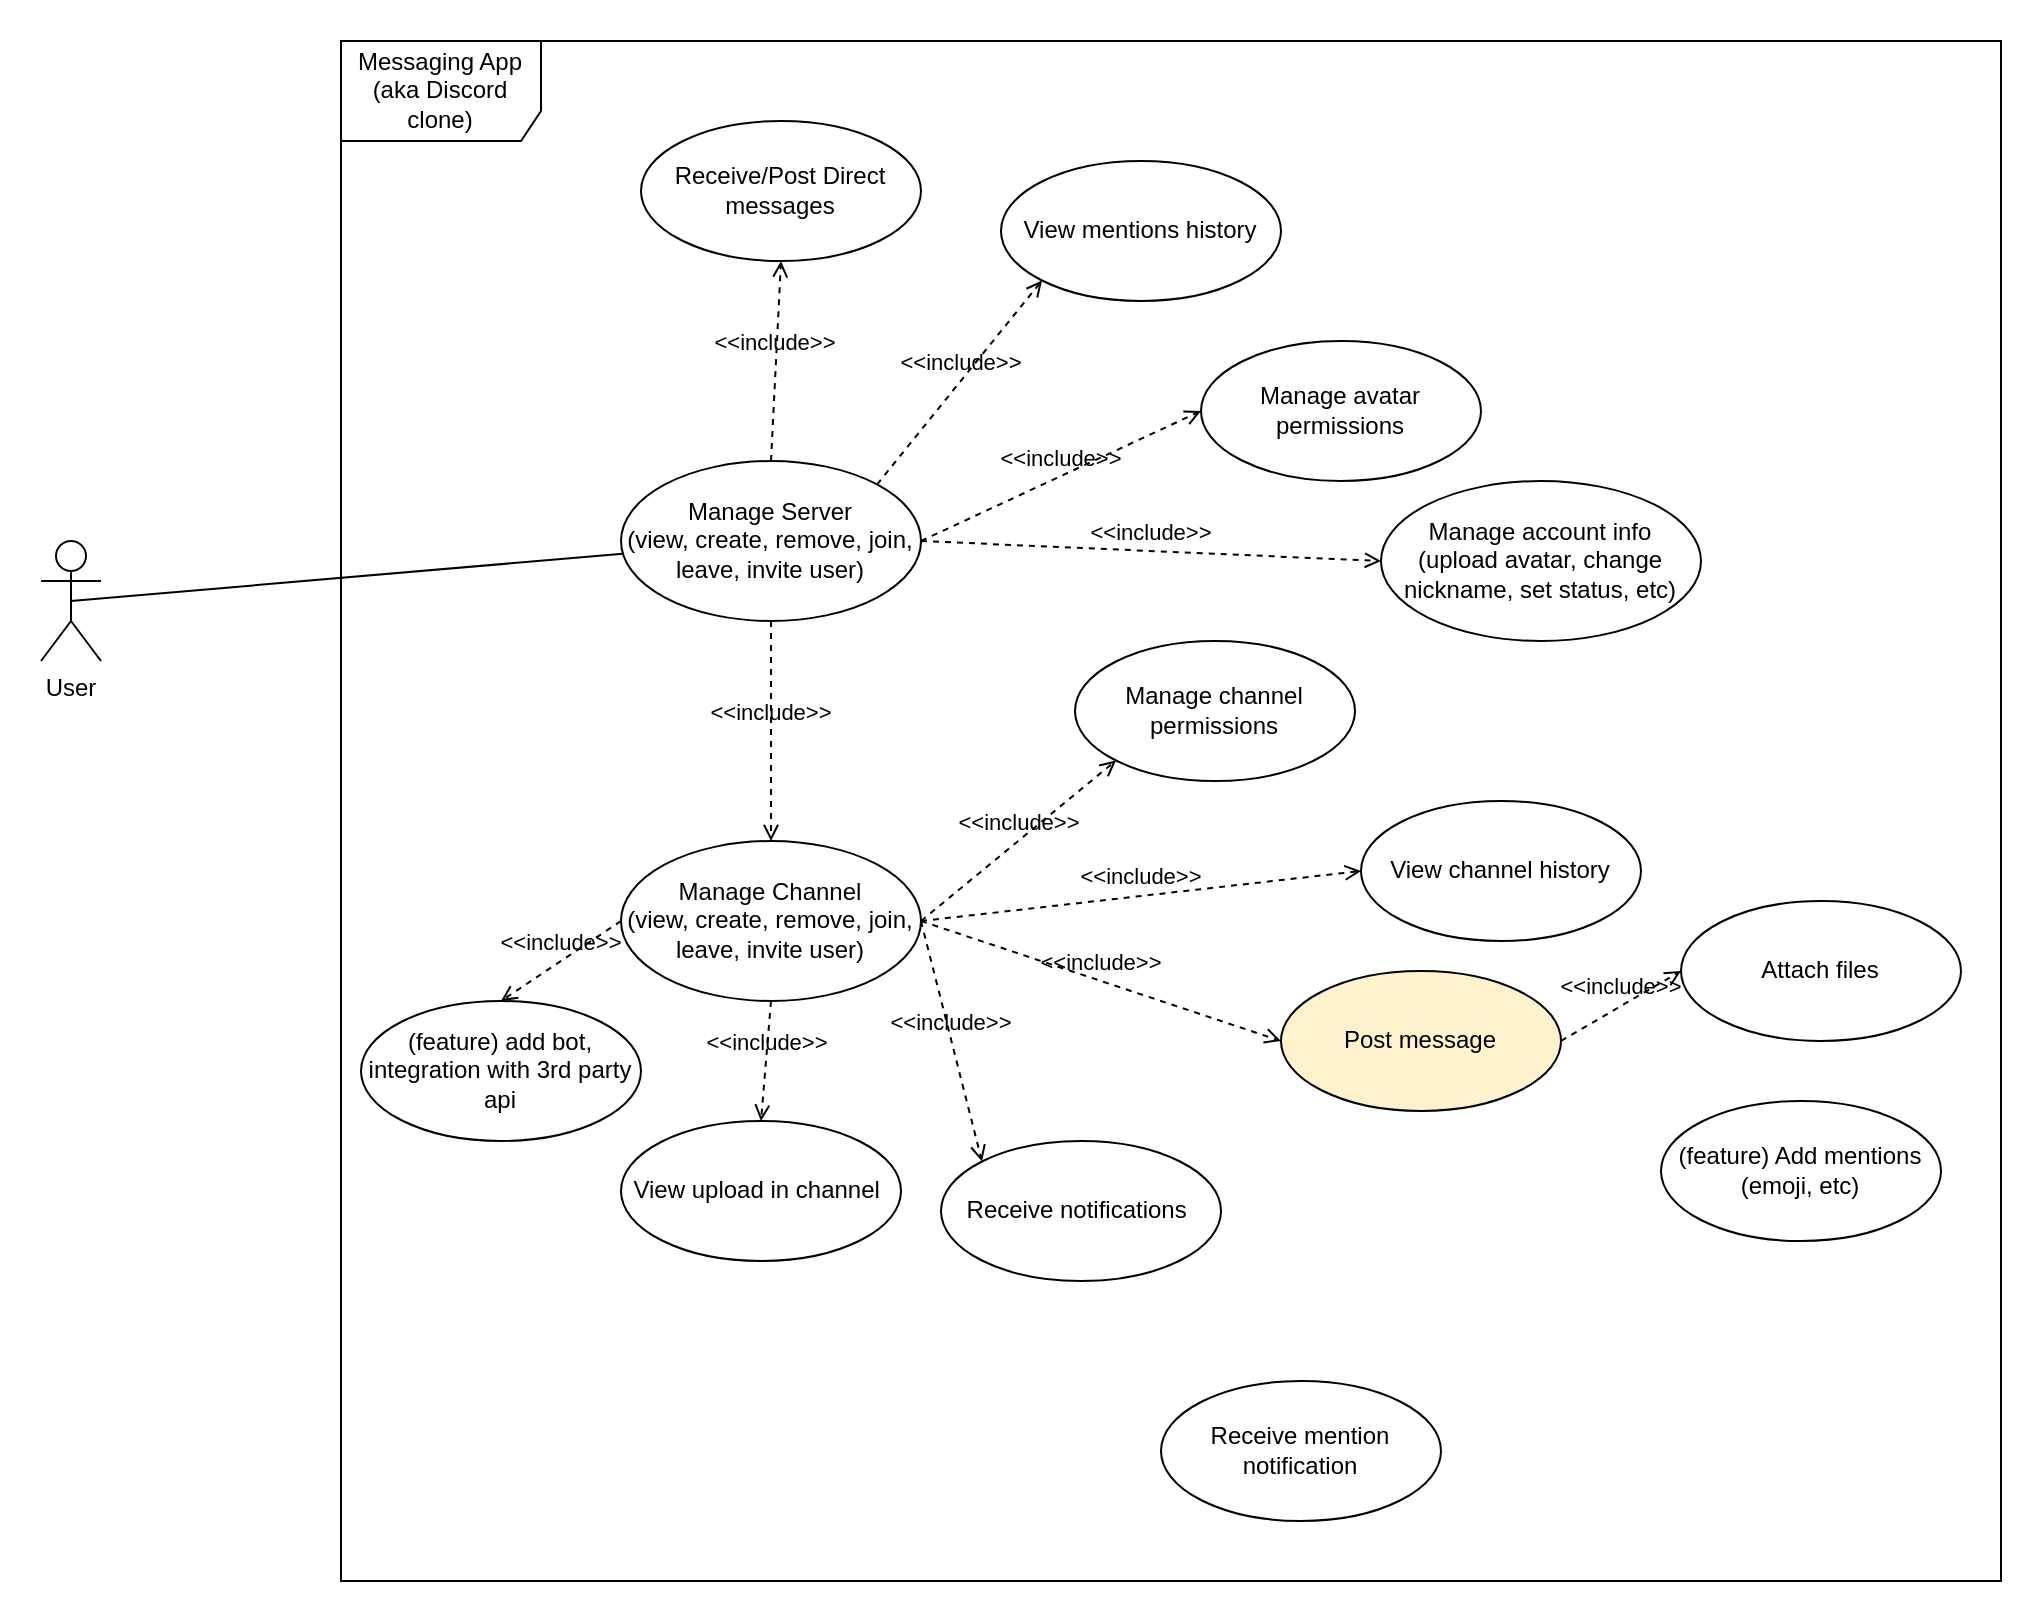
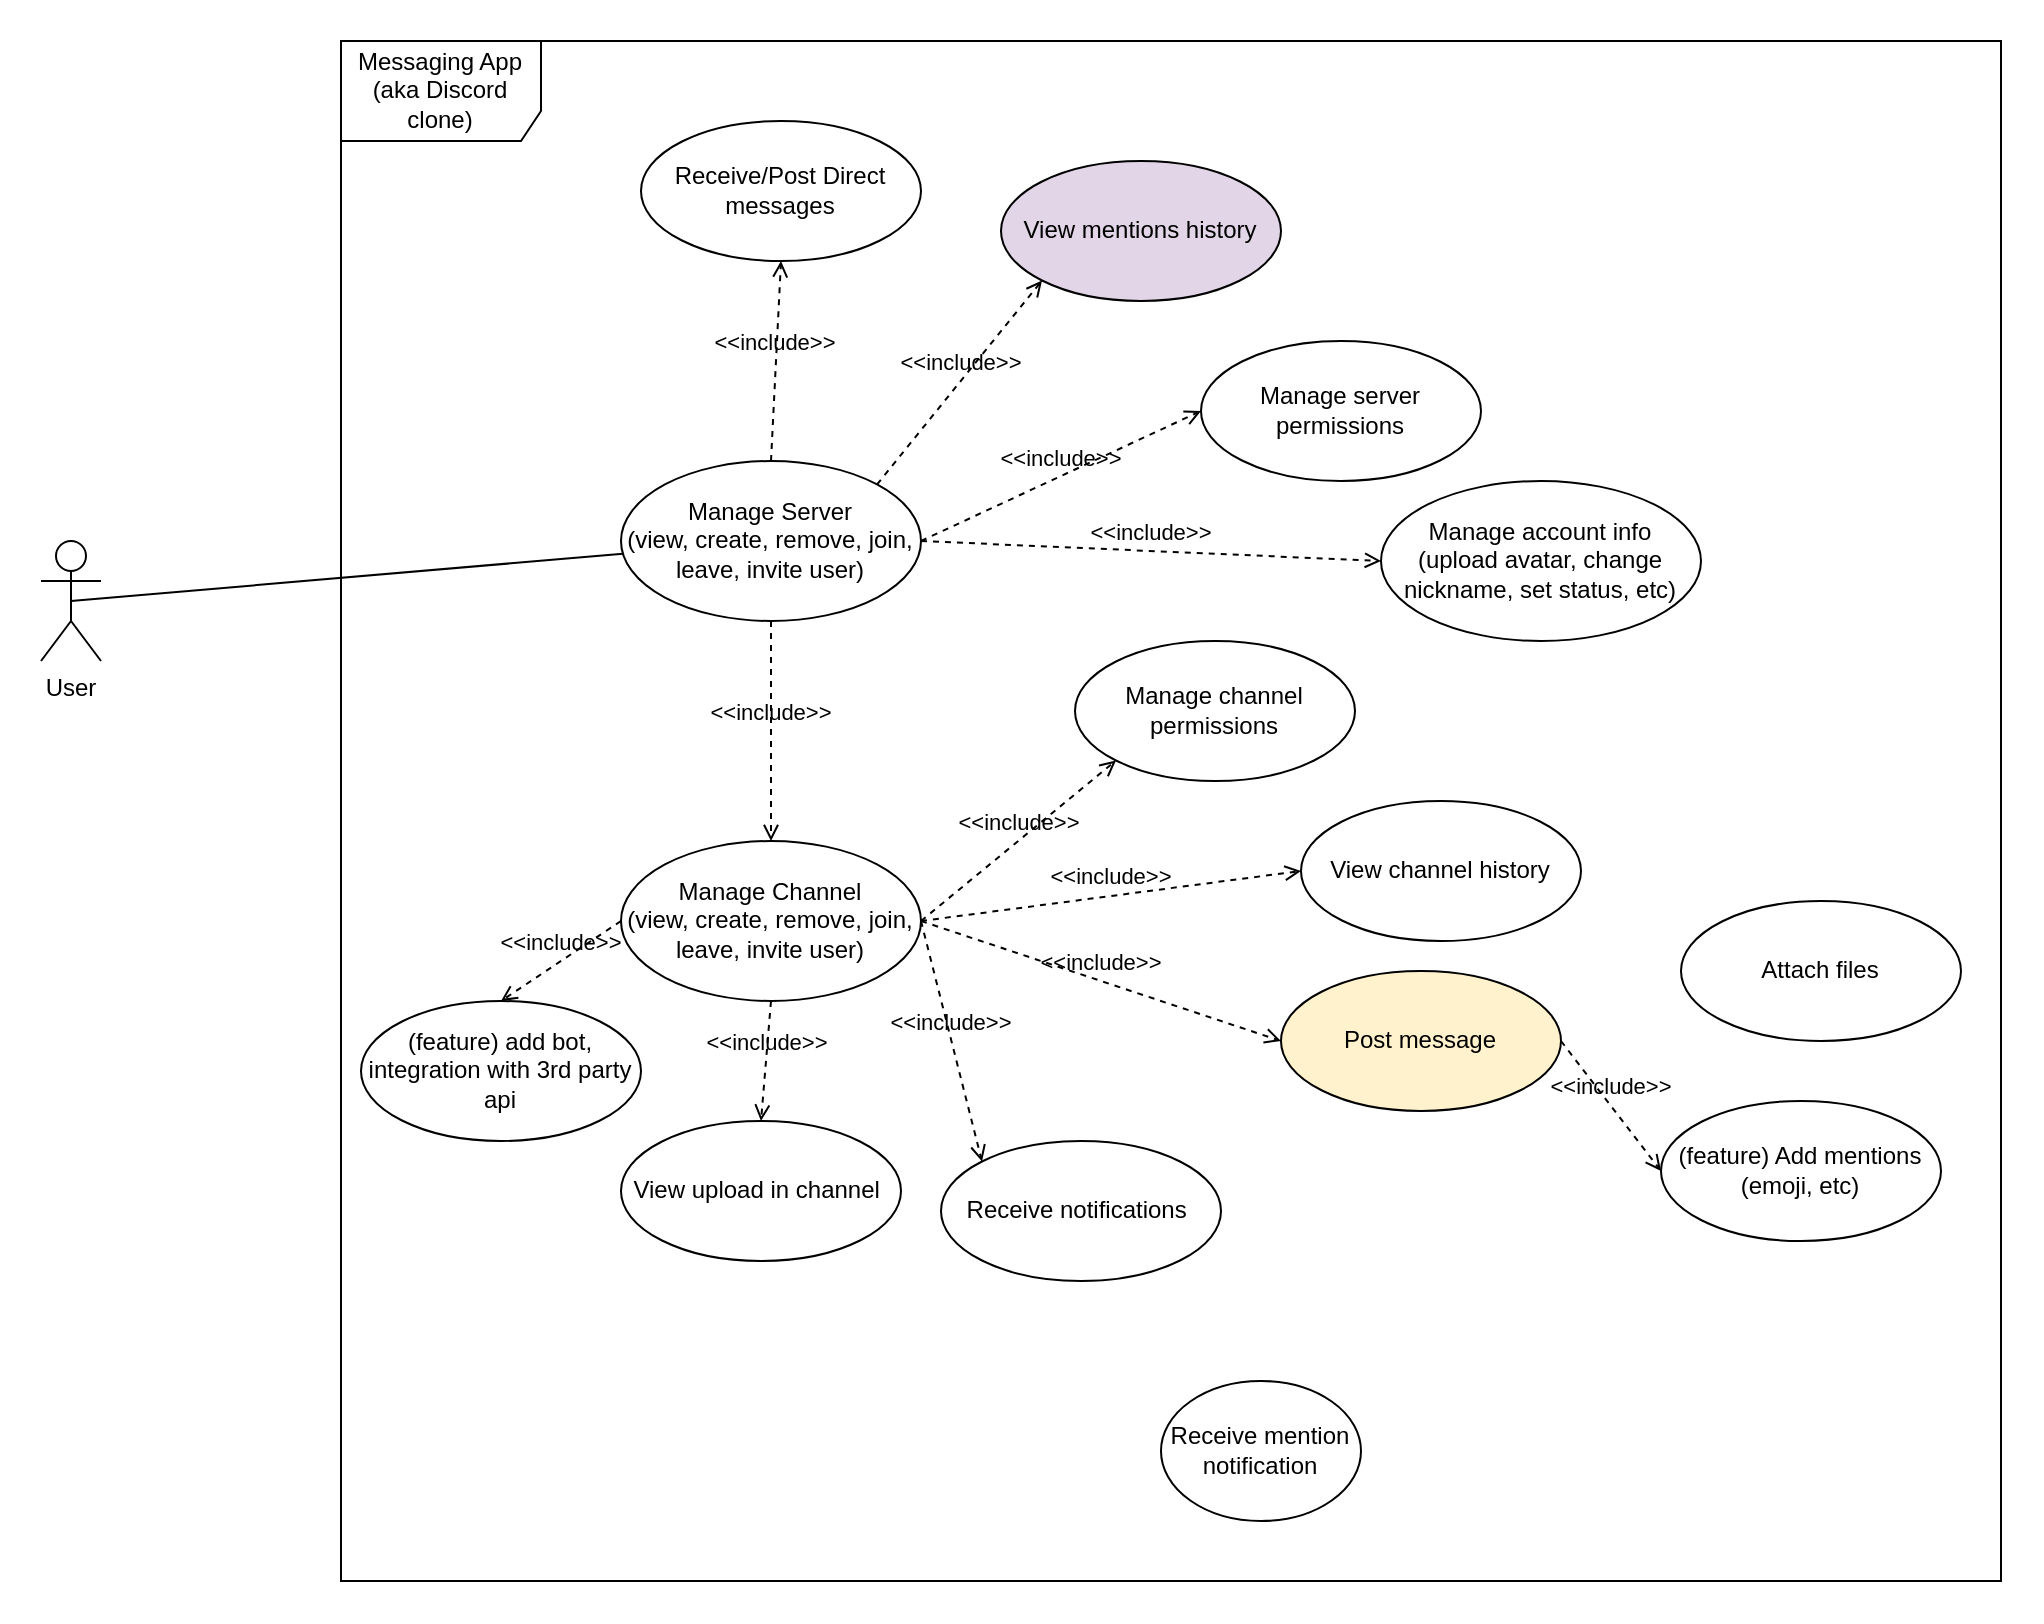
node "View mentions history": fillcolor #ffffff -> #e1d5e7
node "Manage avatar permissions": label "Manage avatar permissions" -> "Manage server permissions"
node "View channel history": moved (1501, 871) -> (1441, 871)
edge "Post message" -> "Attach files": removed, label "<<include>>"
edge "Post message" -> "(feature) Add mentions (emoji, etc)": added, label "<<include>>"
node "Receive mention notification": size 280x140 -> 200x140
